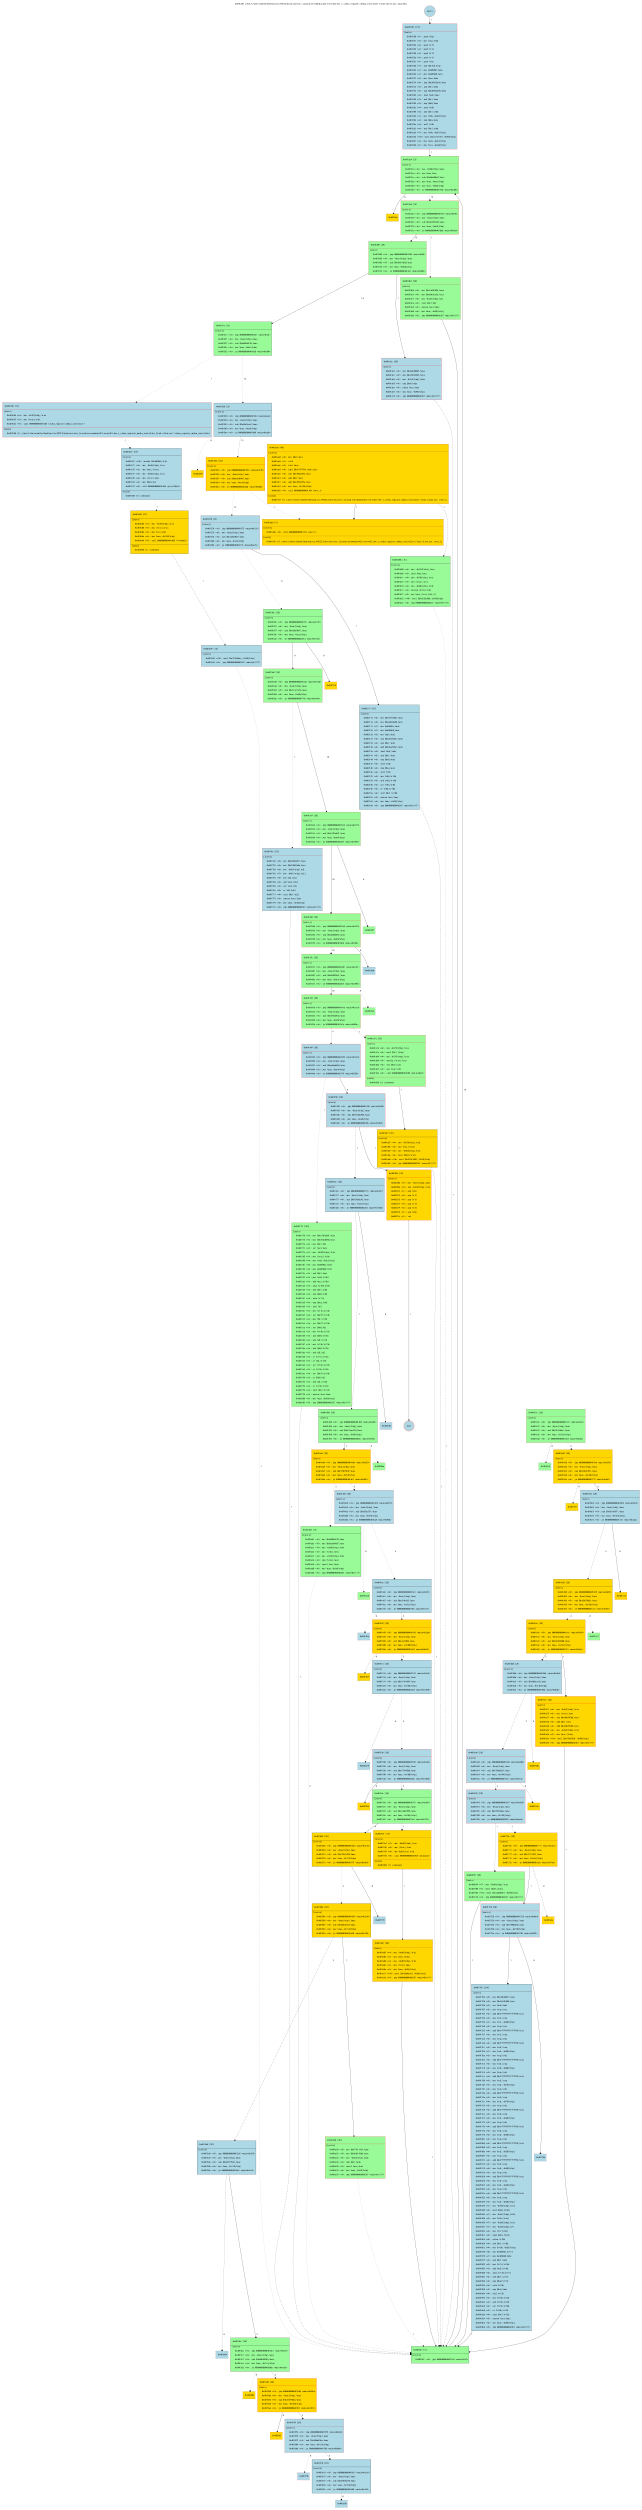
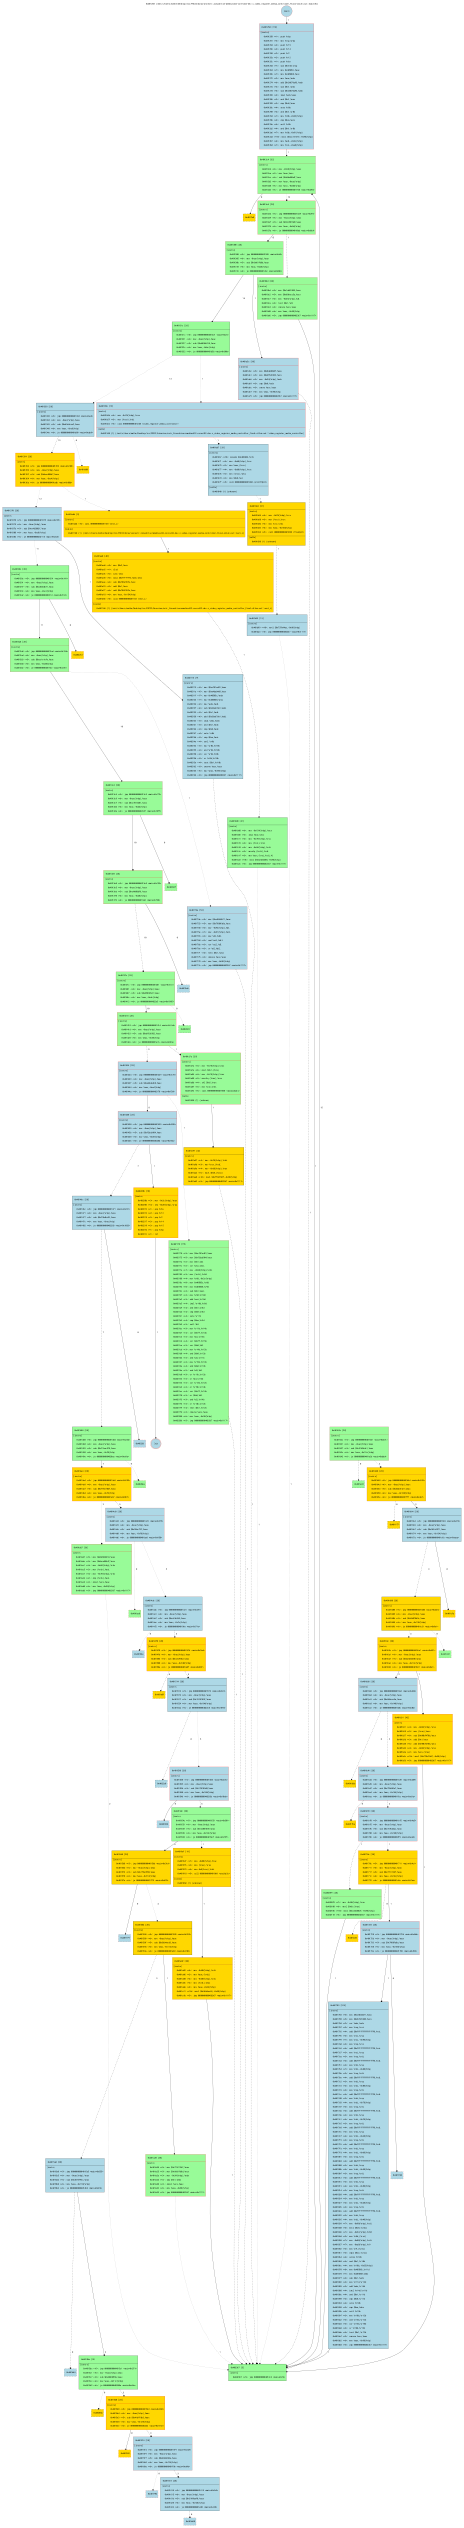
edge "0x401ae0 [40]" -> "0x401adb [5]": reversed
node "0x401ab7 [36]": color black -> red
node "0x40233b": fillcolor gold -> lightblue
